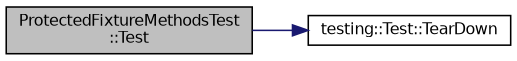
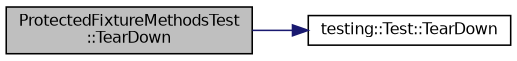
node "ProtectedFixtureMethodsTest ::Test": label "ProtectedFixtureMethodsTest ::Test" -> "ProtectedFixtureMethodsTest ::TearDown"
